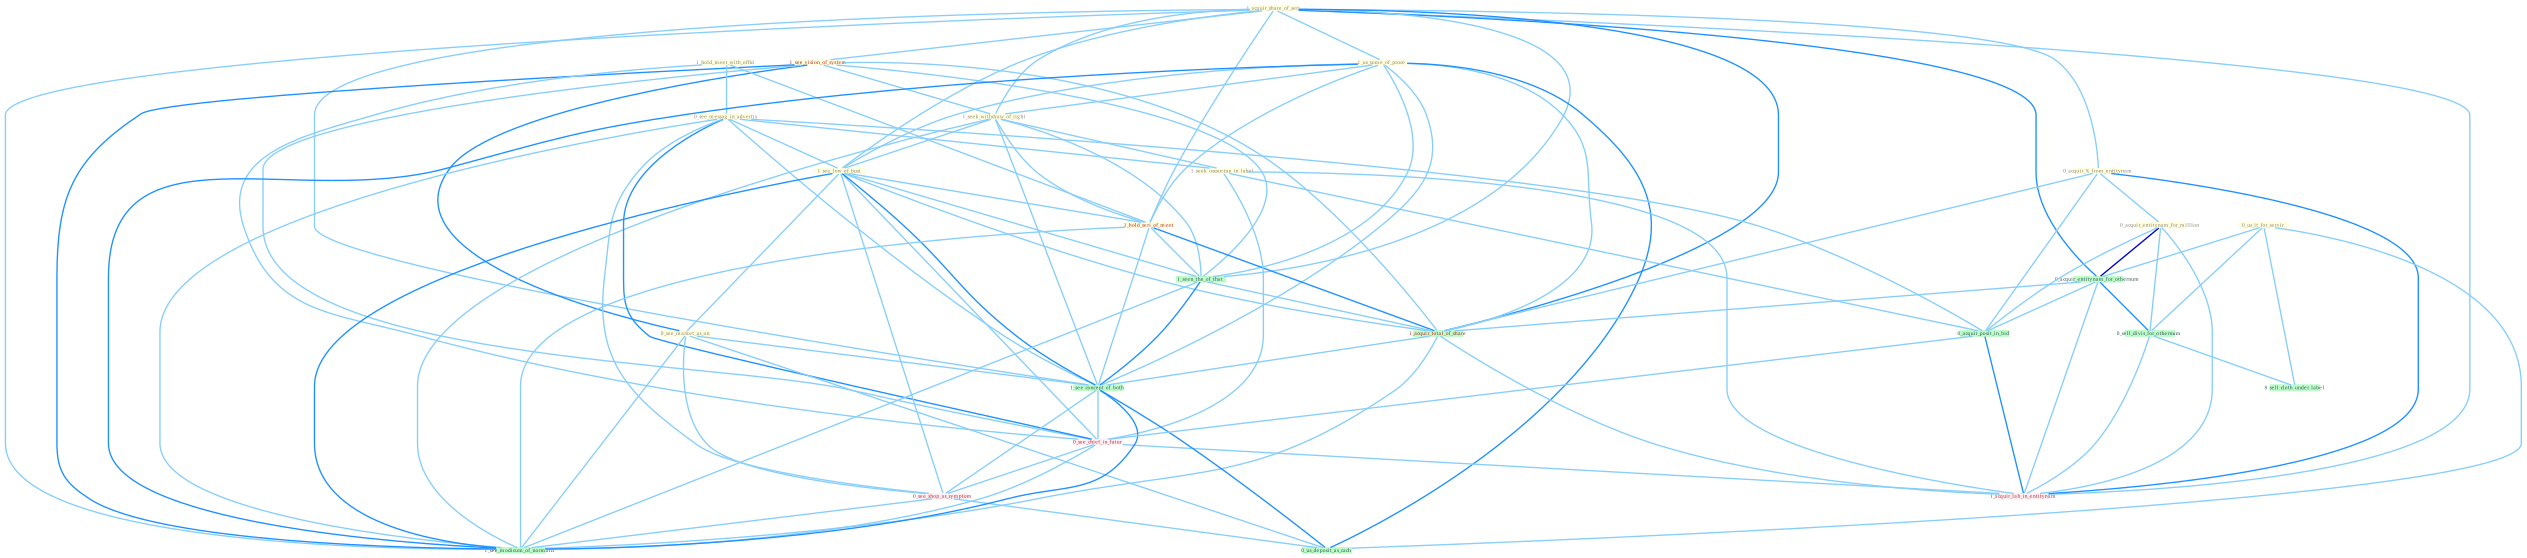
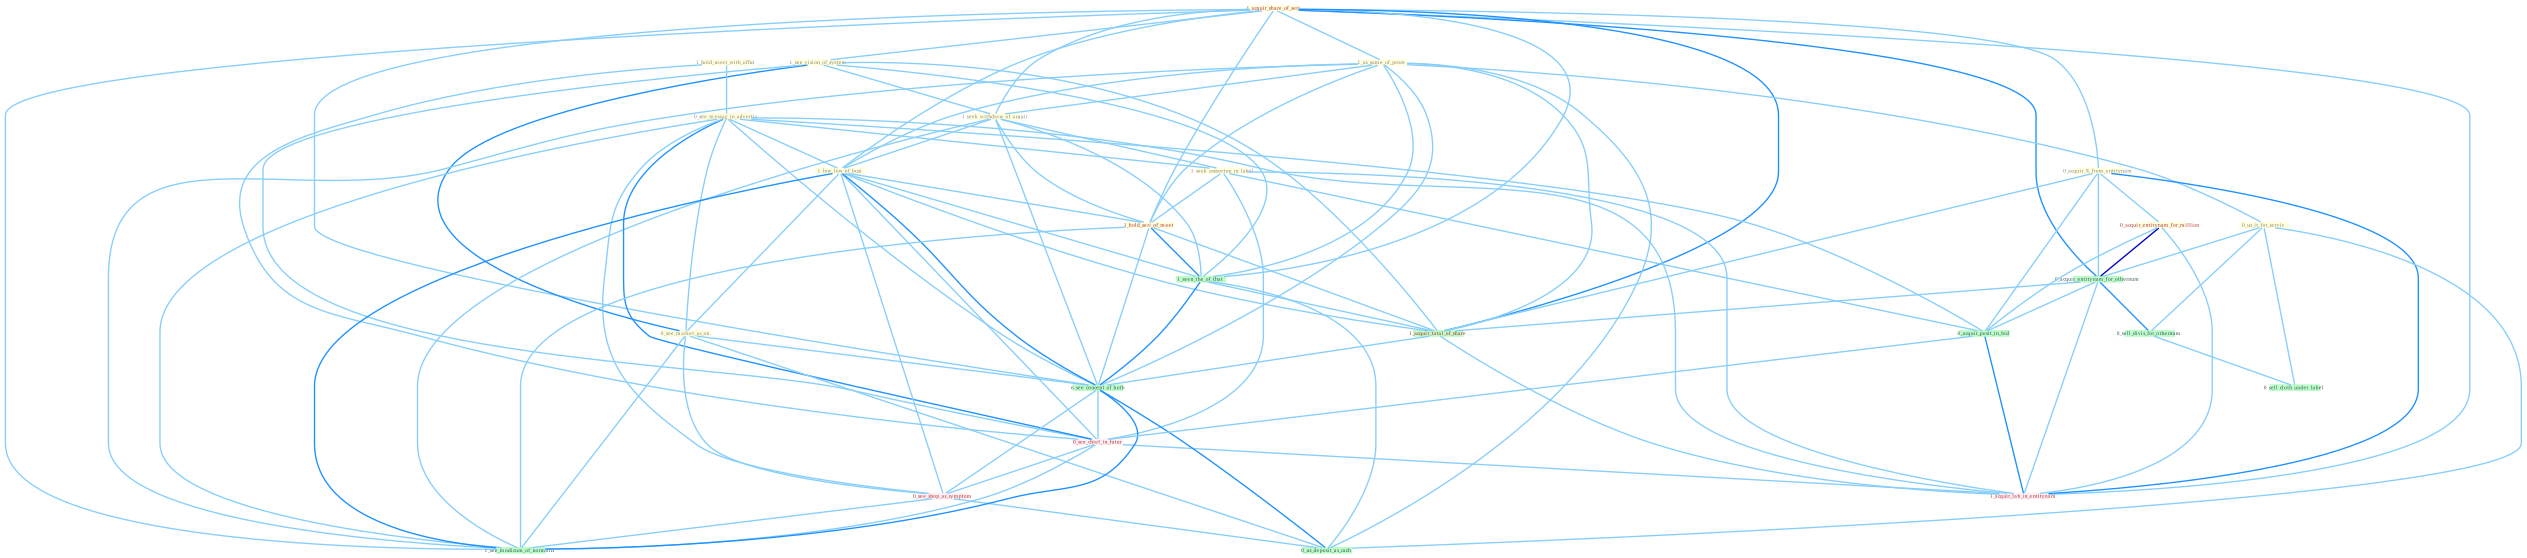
node "1_acquir_share_of_seri": fontcolor #8b7d6b -> #b22222
node "1_see_vision_of_system": fontcolor #b22222 -> #8b7d6b
edge "1_us_some_of_proce" -- "0_us_it_for_servic": added
node "1_seek_withdraw_of_right": label "1_seek_withdraw_of_right" -> "1_seek_withdraw_of_acquir"
edge "1_hold_meet_with_offici" -- "1_hold_seri_of_meet": now "1_seek_opportun_in_label" -- "1_hold_seri_of_meet"
node "1_see_low_of_busi": label "1_see_low_of_busi" -> "1_low_low_of_busi"
edge "1_us_some_of_proce" -- "1_see_modicum_of_normalci": color #1e90ff -> #87cefa
edge "1_see_vision_of_system" -- "1_see_modicum_of_normalci": removed
edge "0_see_messag_in_advertis" -- "0_see_market_as_on": added
edge "0_acquir_%_from_entitynam" -- "0_acquir_entitynam_for_othernum": added
node "0_acquir_entitynam_for_million": fontcolor #8b7d6b -> #b22222
edge "1_hold_seri_of_meet" -- "1_seen_the_of_that": color #87cefa -> #1e90ff
edge "0_acquir_entitynam_for_million" -- "0_sell_divis_for_othernum": removed
edge "1_hold_seri_of_meet" -- "1_acquir_total_of_share": color #1e90ff -> #87cefa
edge "1_us_some_of_proce" -- "0_us_deposit_as_cach": color #1e90ff -> #87cefa
node "1_see_concept_of_both": label "1_see_concept_of_both" -> "6_see_concept_of_both"
node "8_sell_cloth_under_label": label "8_sell_cloth_under_label" -> "0_sell_cloth_under_label"
edge "1_seen_the_of_that" -- "1_see_modicum_of_normalci": now "1_seen_the_of_that" -- "0_us_deposit_as_cach"
edge "0_sell_divis_for_othernum" -- "1_acquir_lab_in_entitynam": now "0_see_messag_in_advertis" -- "1_acquir_lab_in_entitynam"
edge "1_acquir_total_of_share" -- "1_see_modicum_of_normalci": removed
